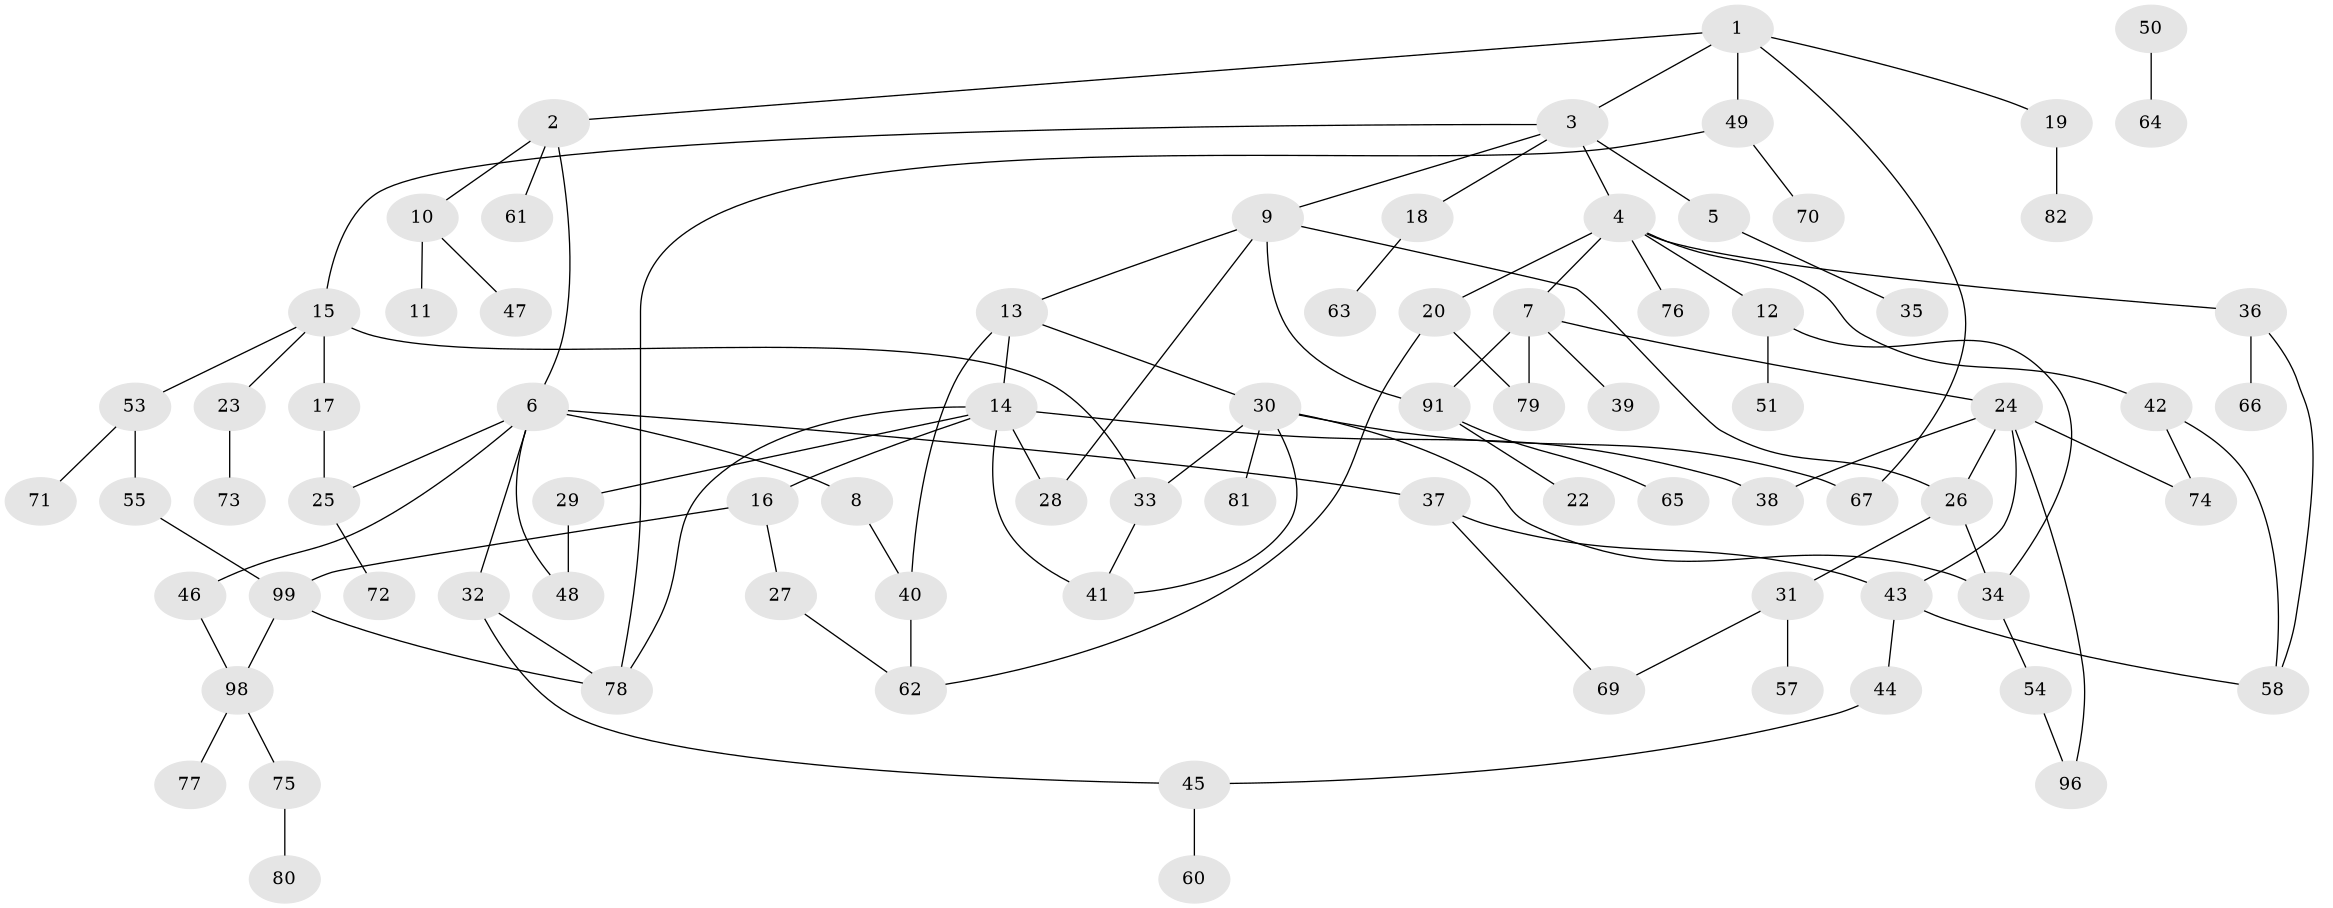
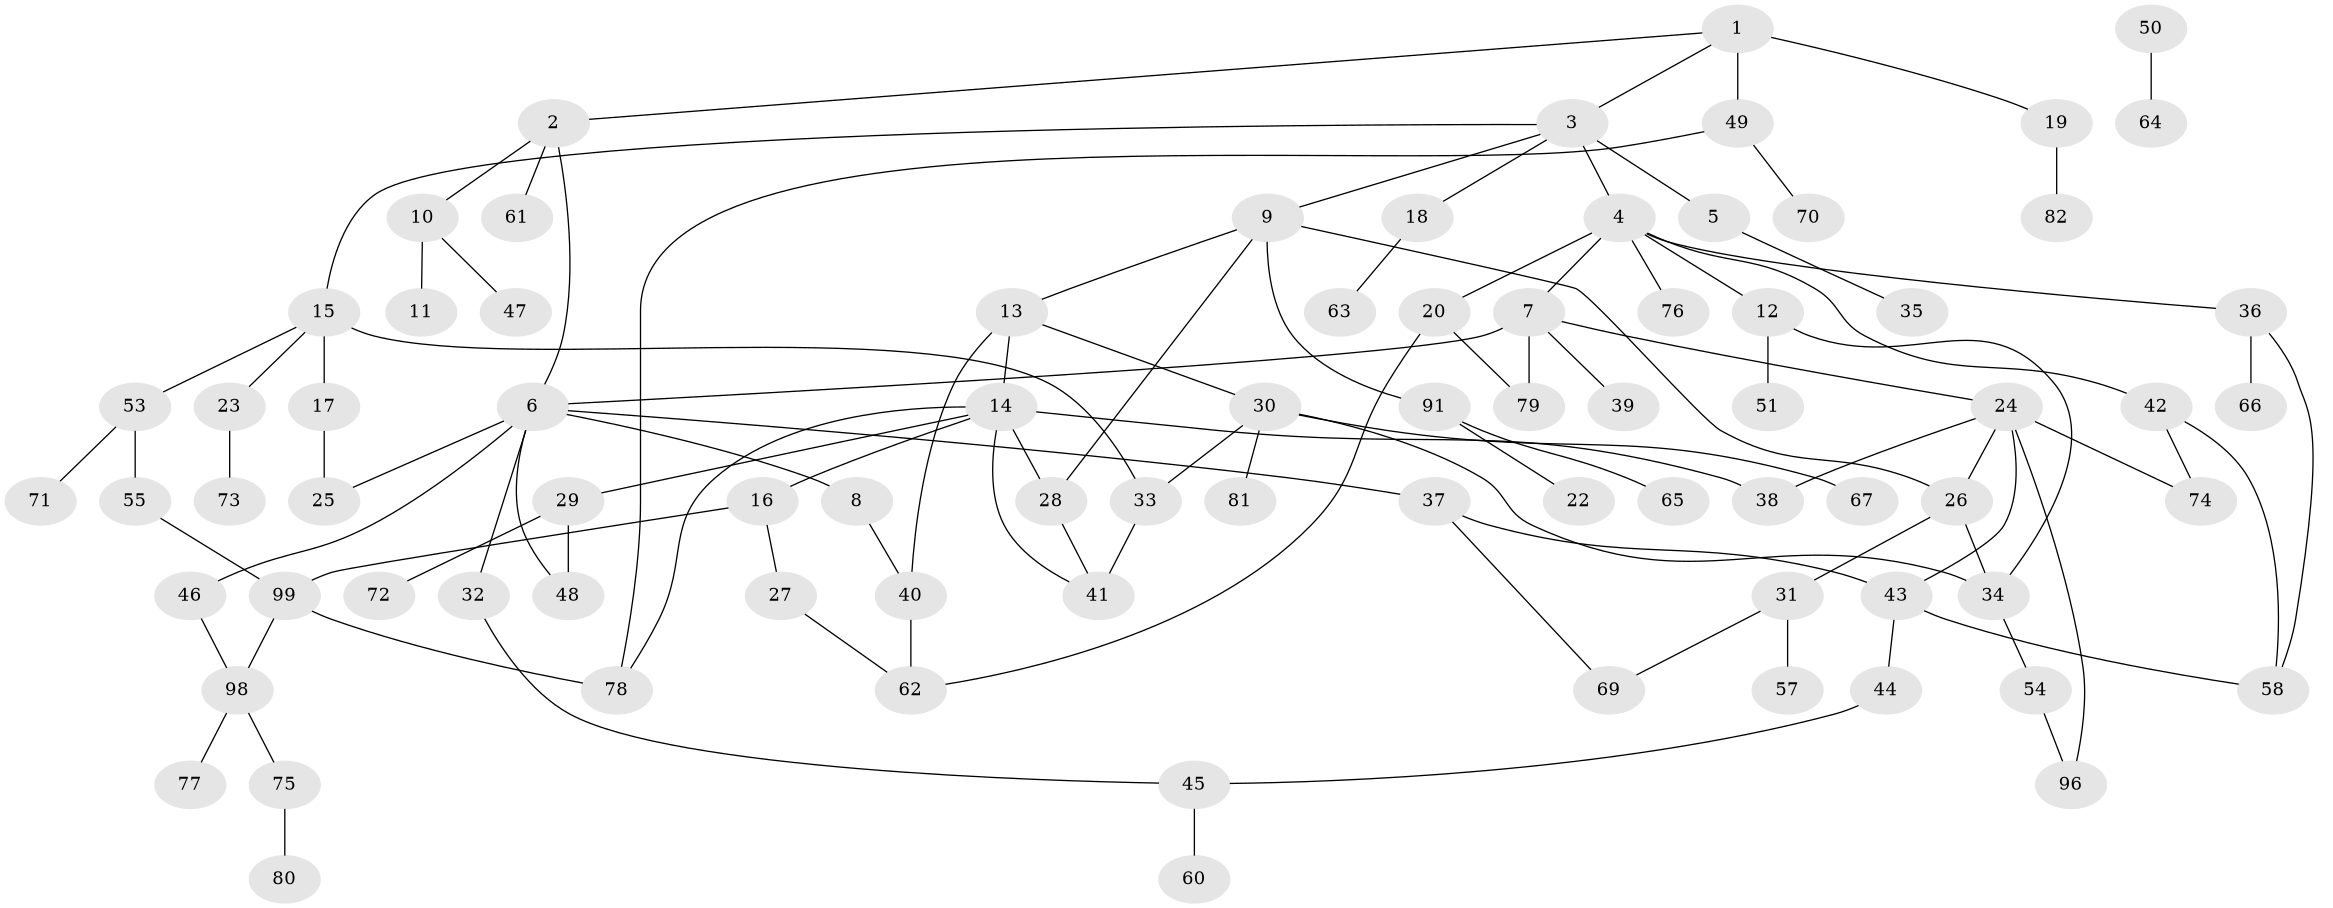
edge "1" -- "67": removed
edge "7" -- "91": now "7" -- "6"
edge "25" -- "72": now "29" -- "72"
edge "30" -- "41": now "28" -- "41"
edge "32" -- "78": removed
